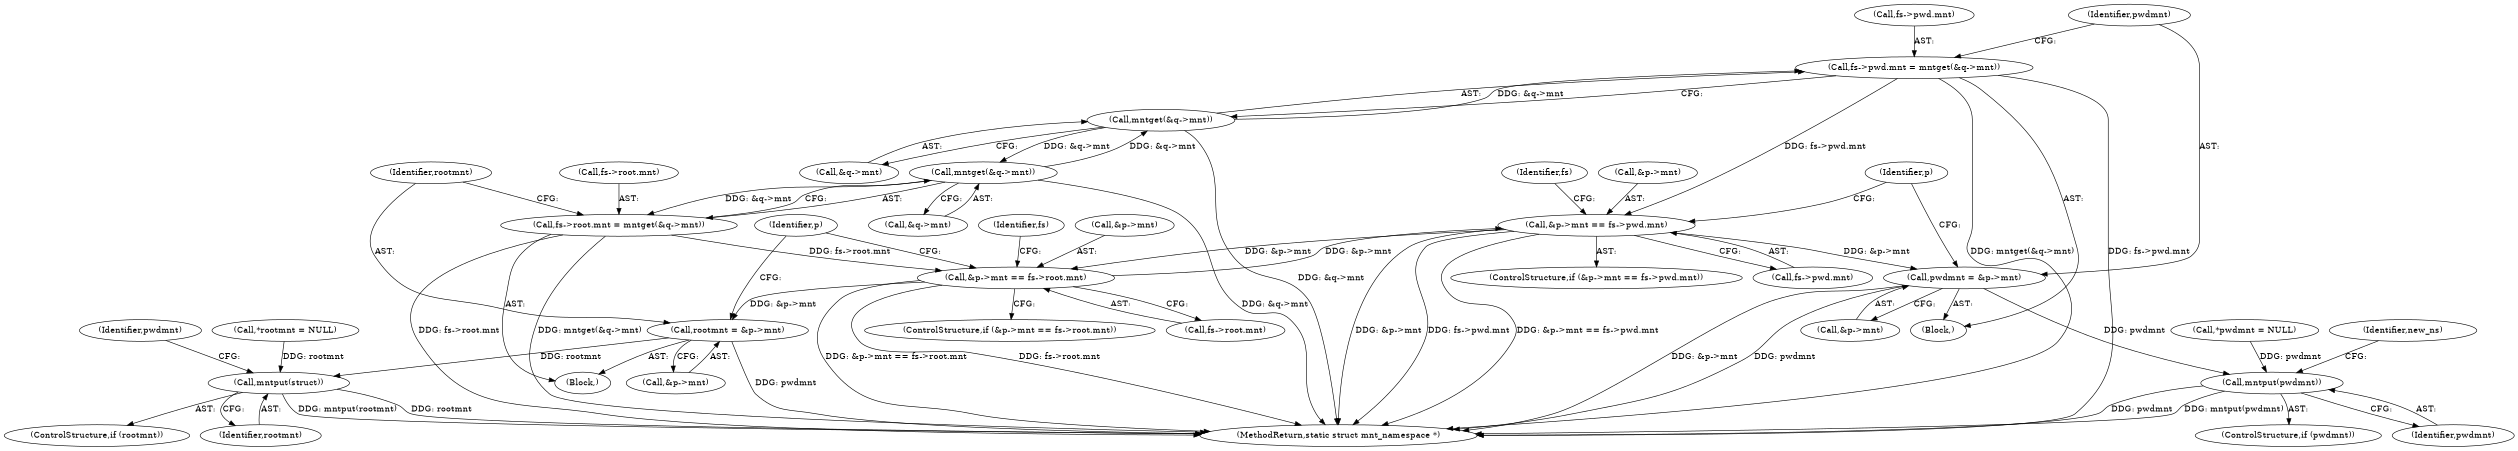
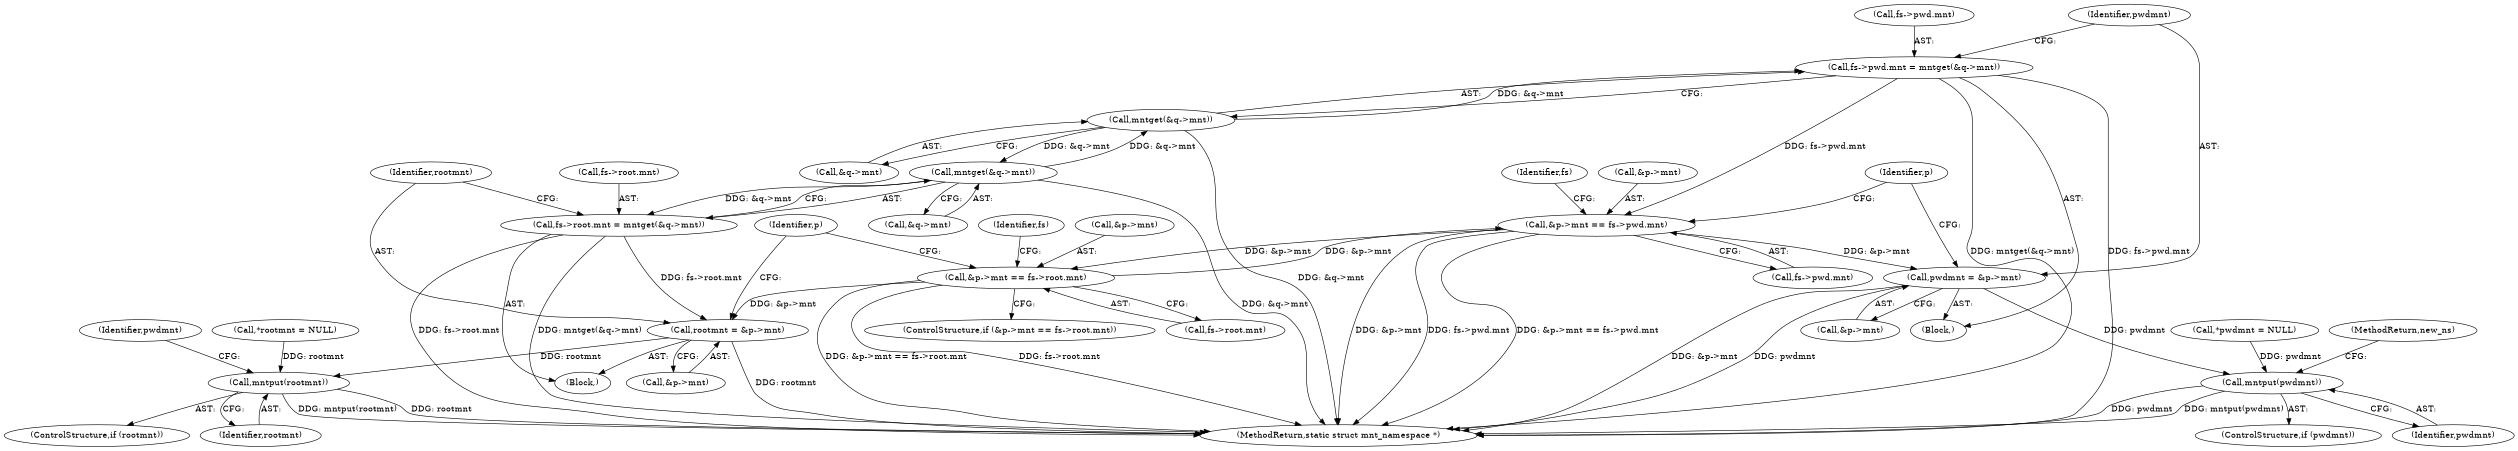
edge "(Call,fs->root.mnt = mntget(&q->mnt))" -> "(Call,&p->mnt == fs->root.mnt)": now "(Call,fs->root.mnt = mntget(&q->mnt))" -> "(Call,rootmnt = &p->mnt)"
node "(ControlStructure,if (&p->mnt == fs->pwd.mnt))": removed
node "(Identifier,new_ns)": label "(Identifier,new_ns)" -> "(MethodReturn,new_ns)"
node "(Call,mntput(struct))": label "(Call,mntput(struct))" -> "(Call,mntput(rootmnt))"
edge "(Call,rootmnt = &p->mnt)" -> "(MethodReturn,static struct mnt_namespace *)": label "DDG: pwdmnt" -> "DDG: rootmnt"
